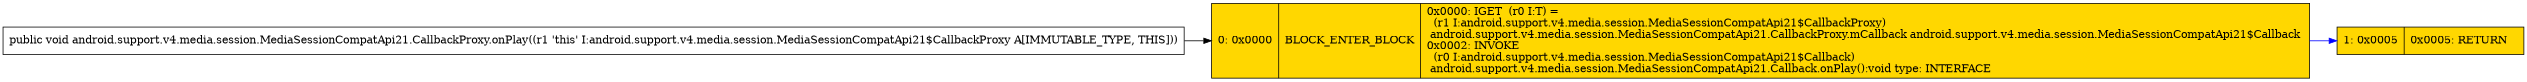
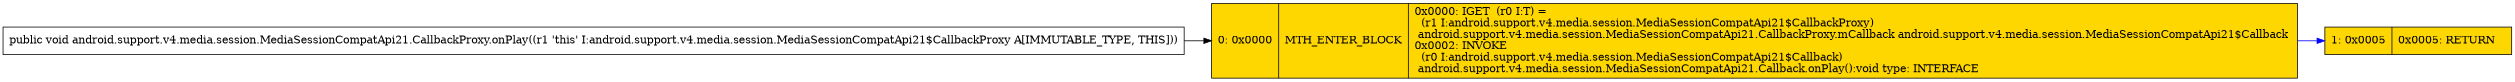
node "0: 0x0000": text "BLOCK_ENTER_BLOCK" -> "MTH_ENTER_BLOCK"
